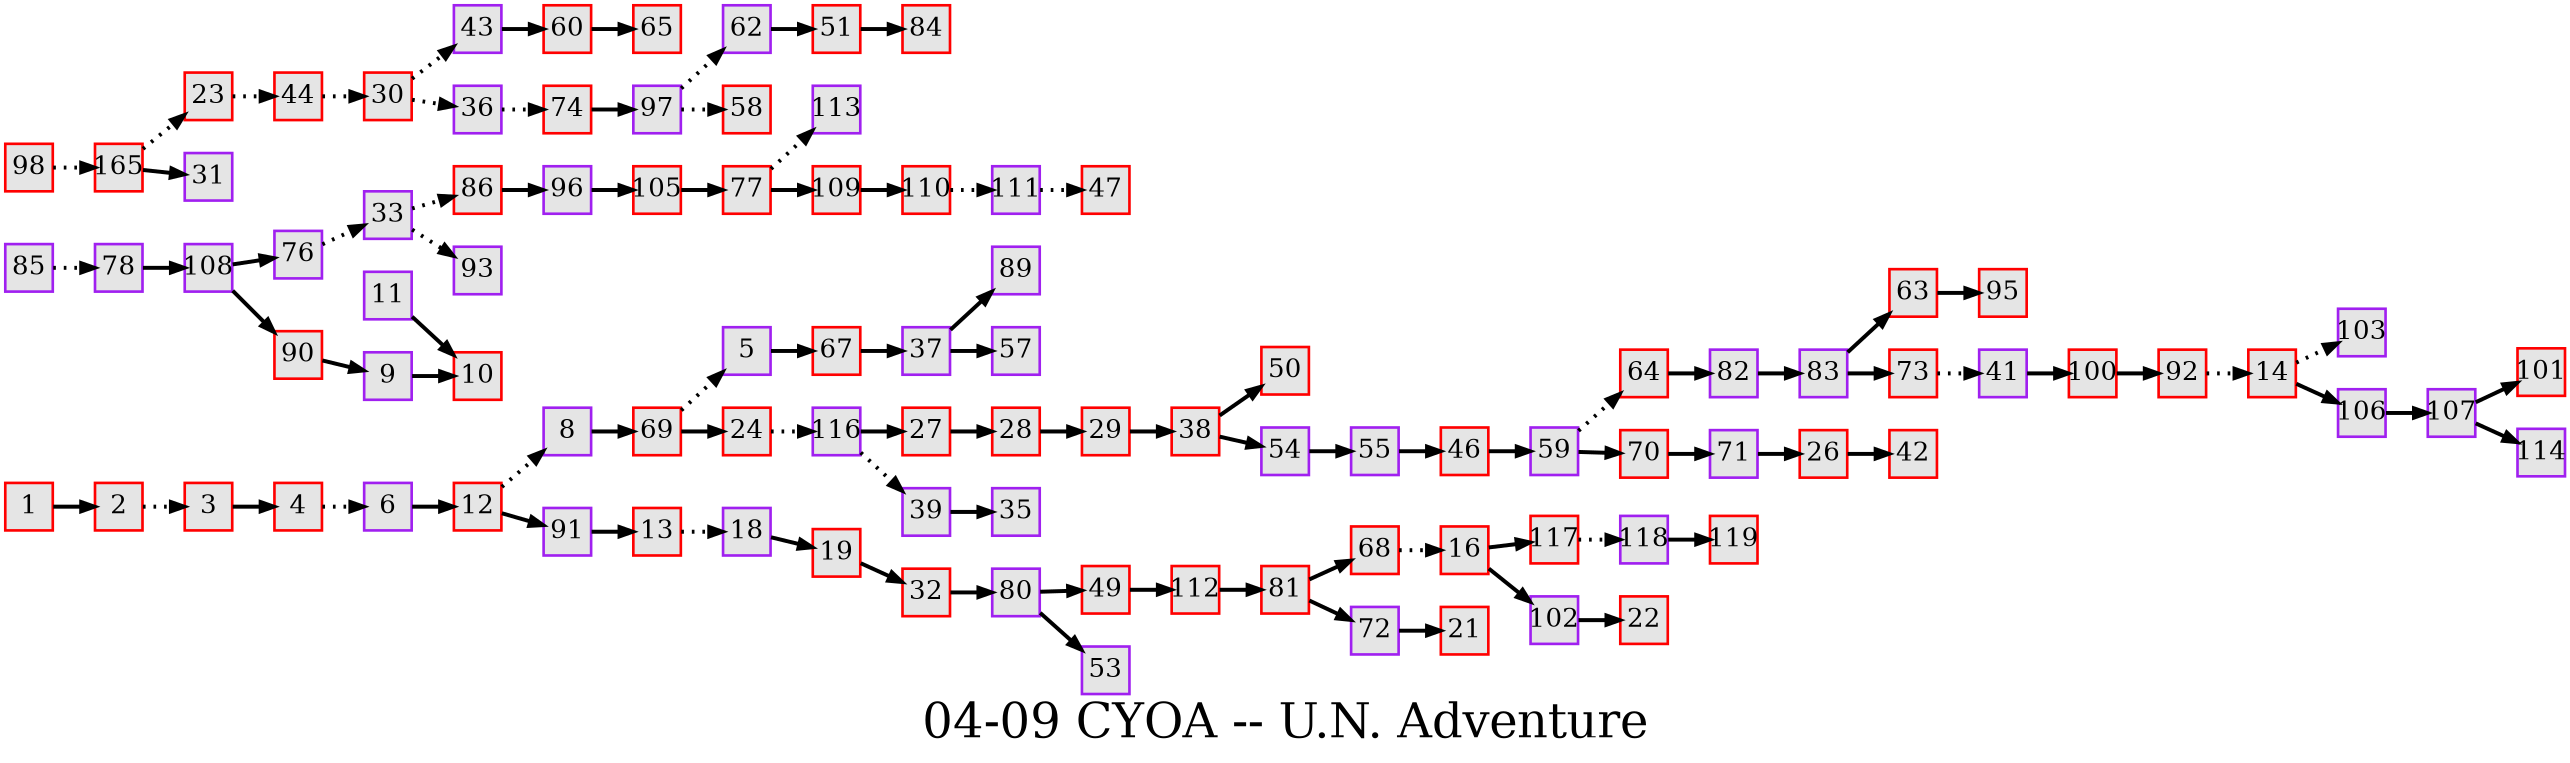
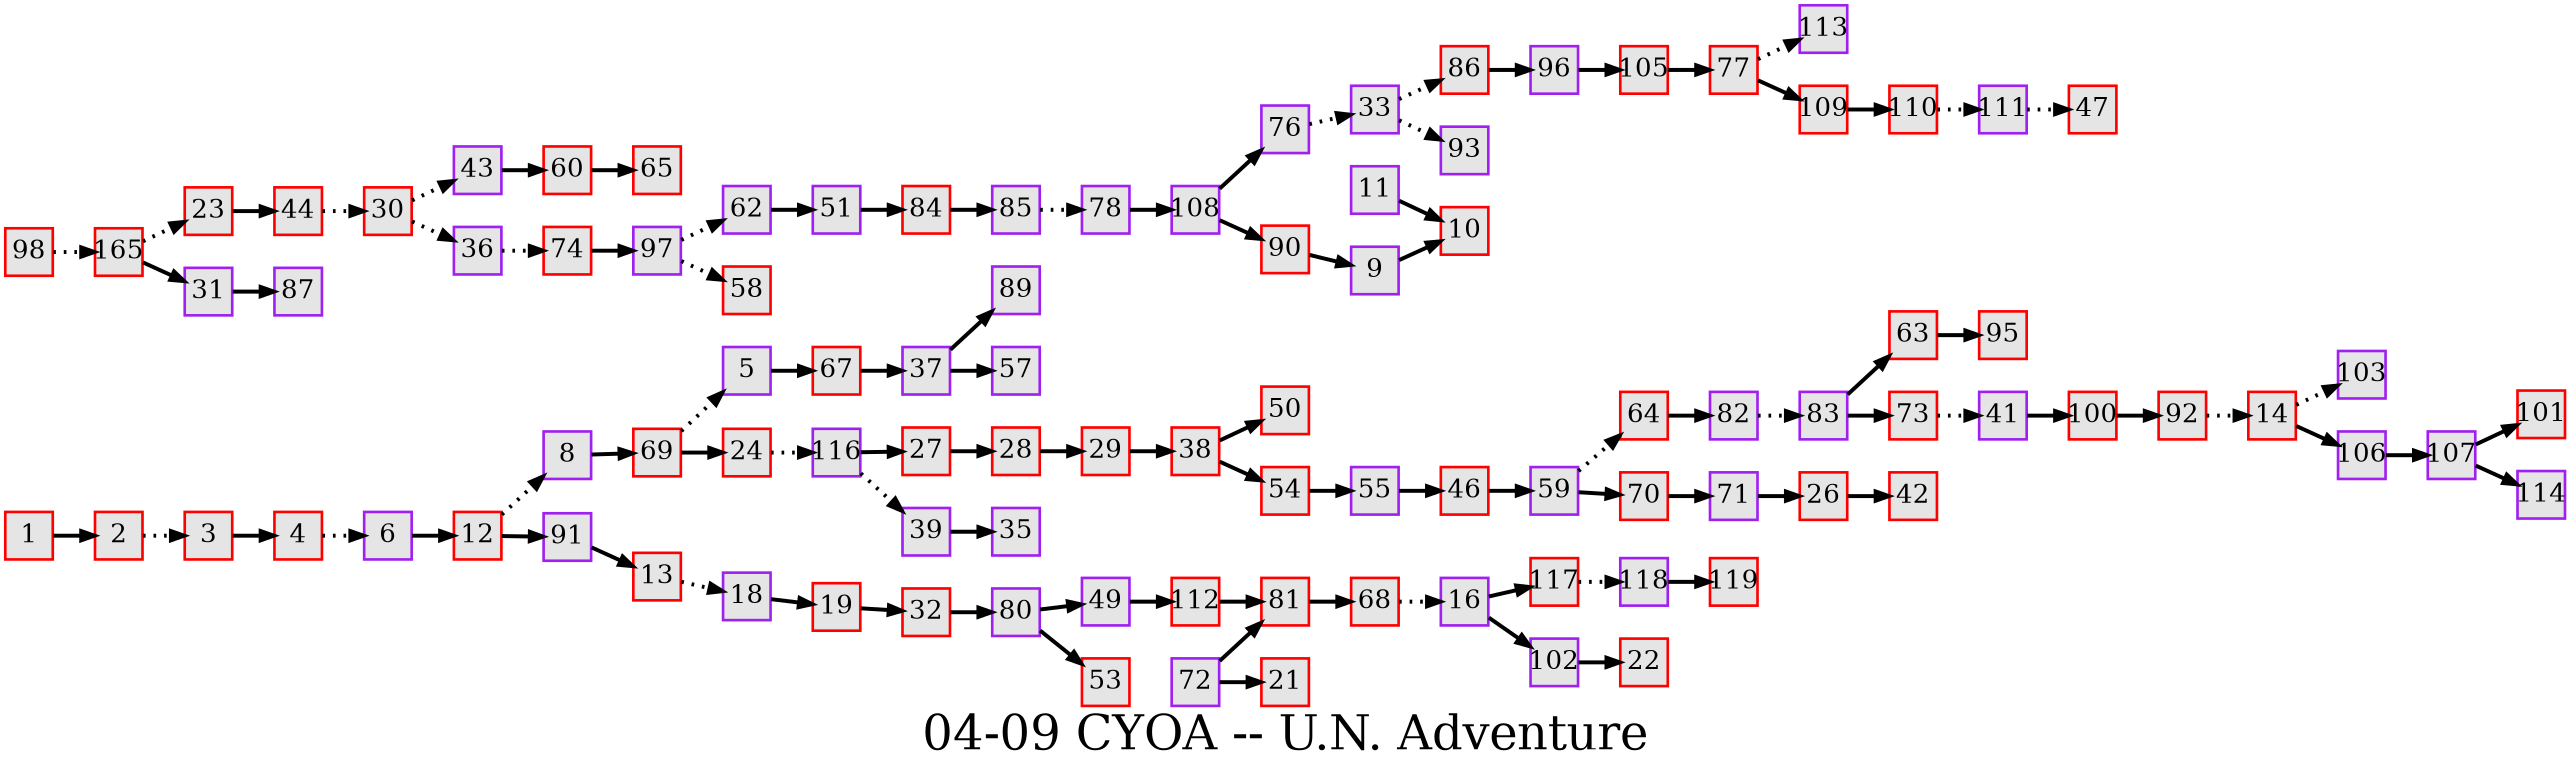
node "51": color red -> purple
edge "23" -> "44": style dotted -> solid
edge "84" -> "85": added
node "87": added
edge "82" -> "83": style solid -> dotted
node "54": color purple -> red
node "16": color red -> purple
node "49": color red -> purple
edge "81" -> "72": reversed
node "53": color purple -> red
